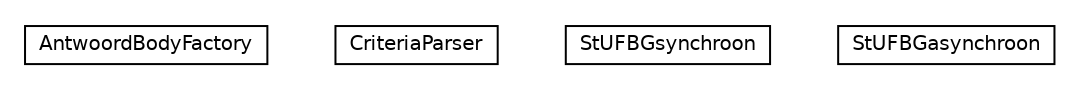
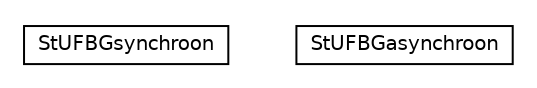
node "AntwoordBodyFactory": removed
node "CriteriaParser": removed
